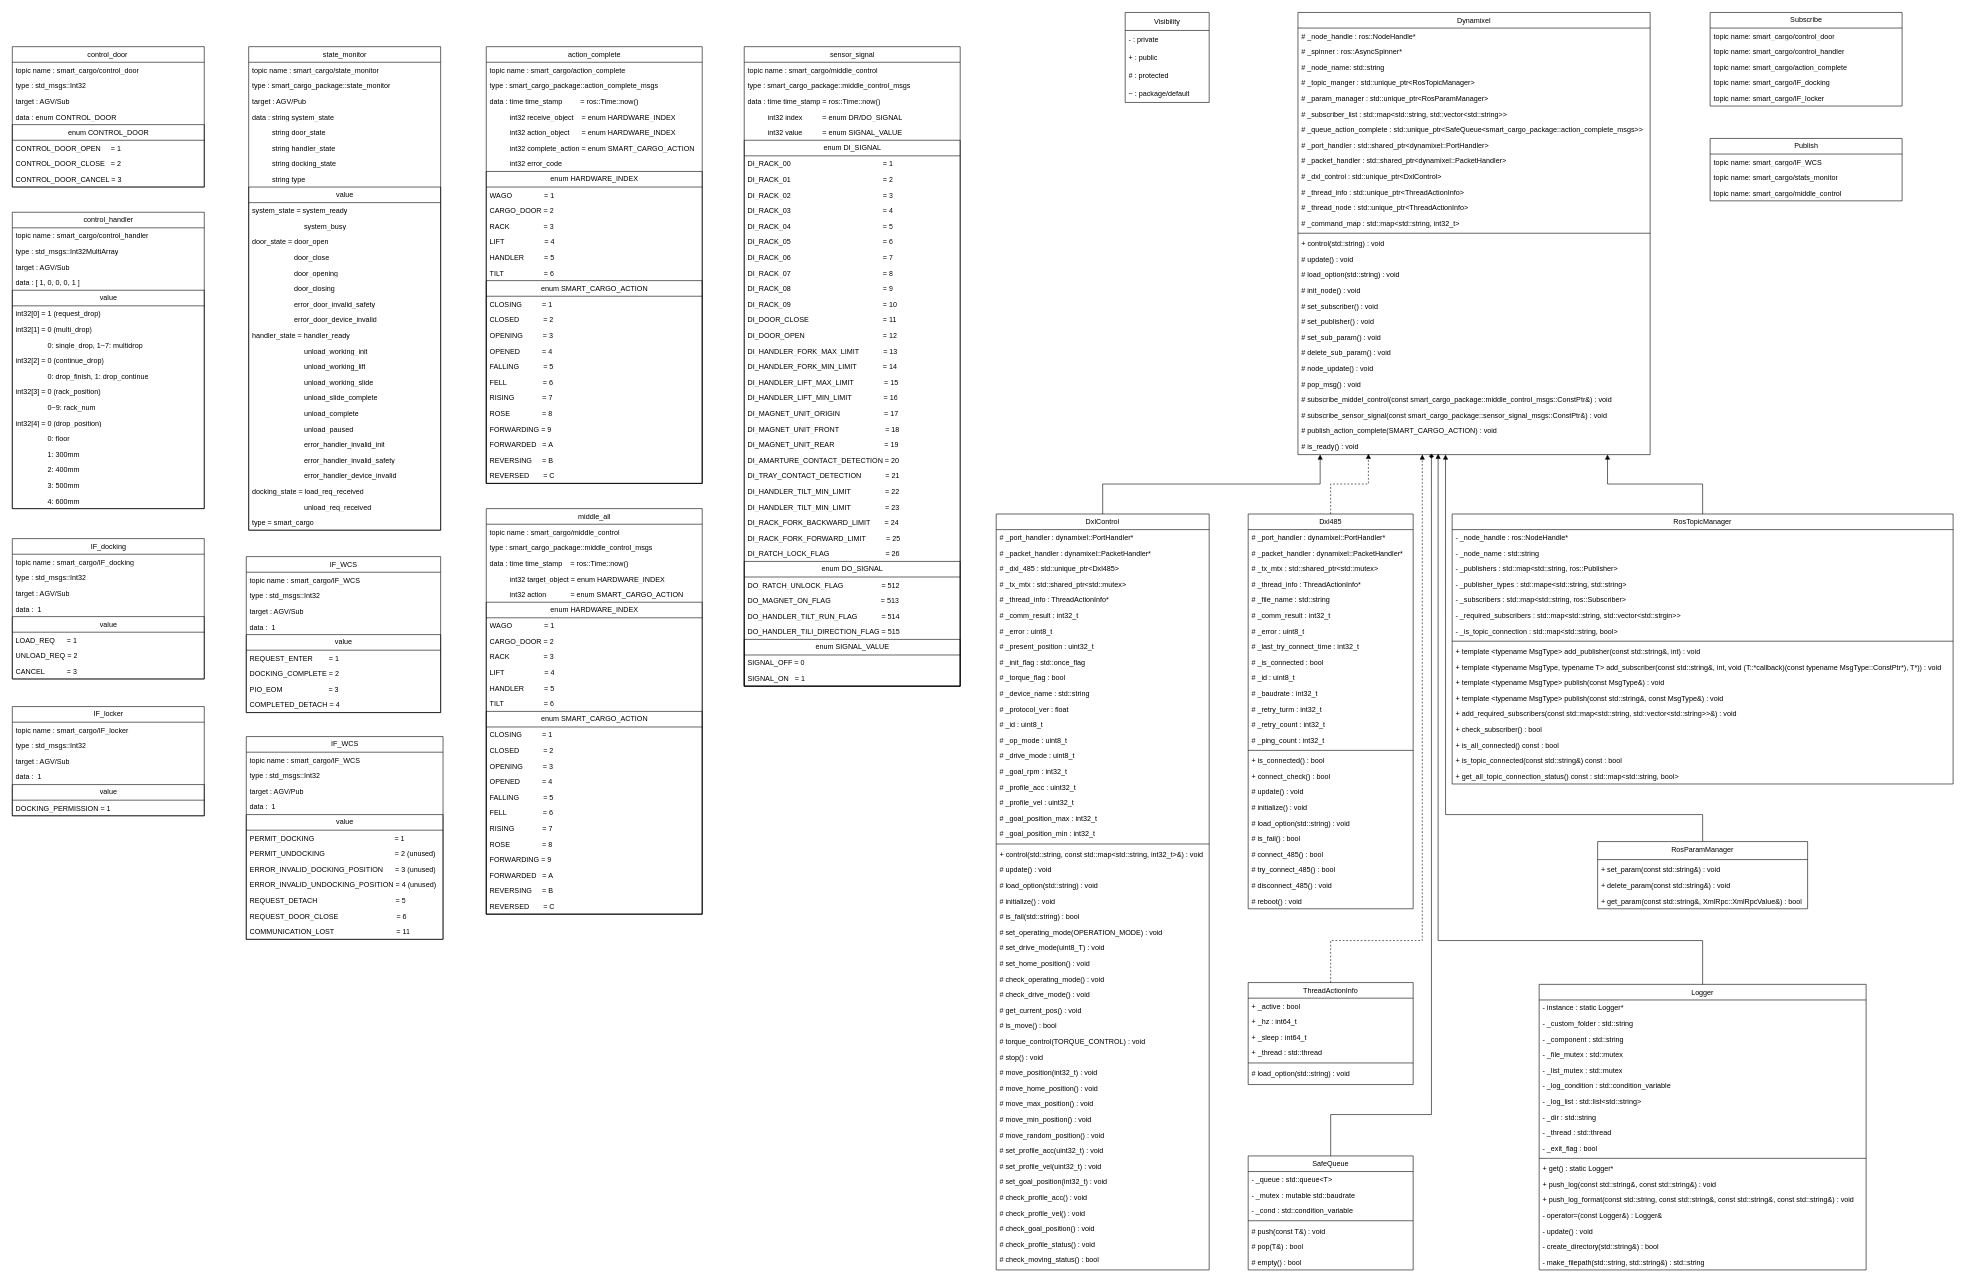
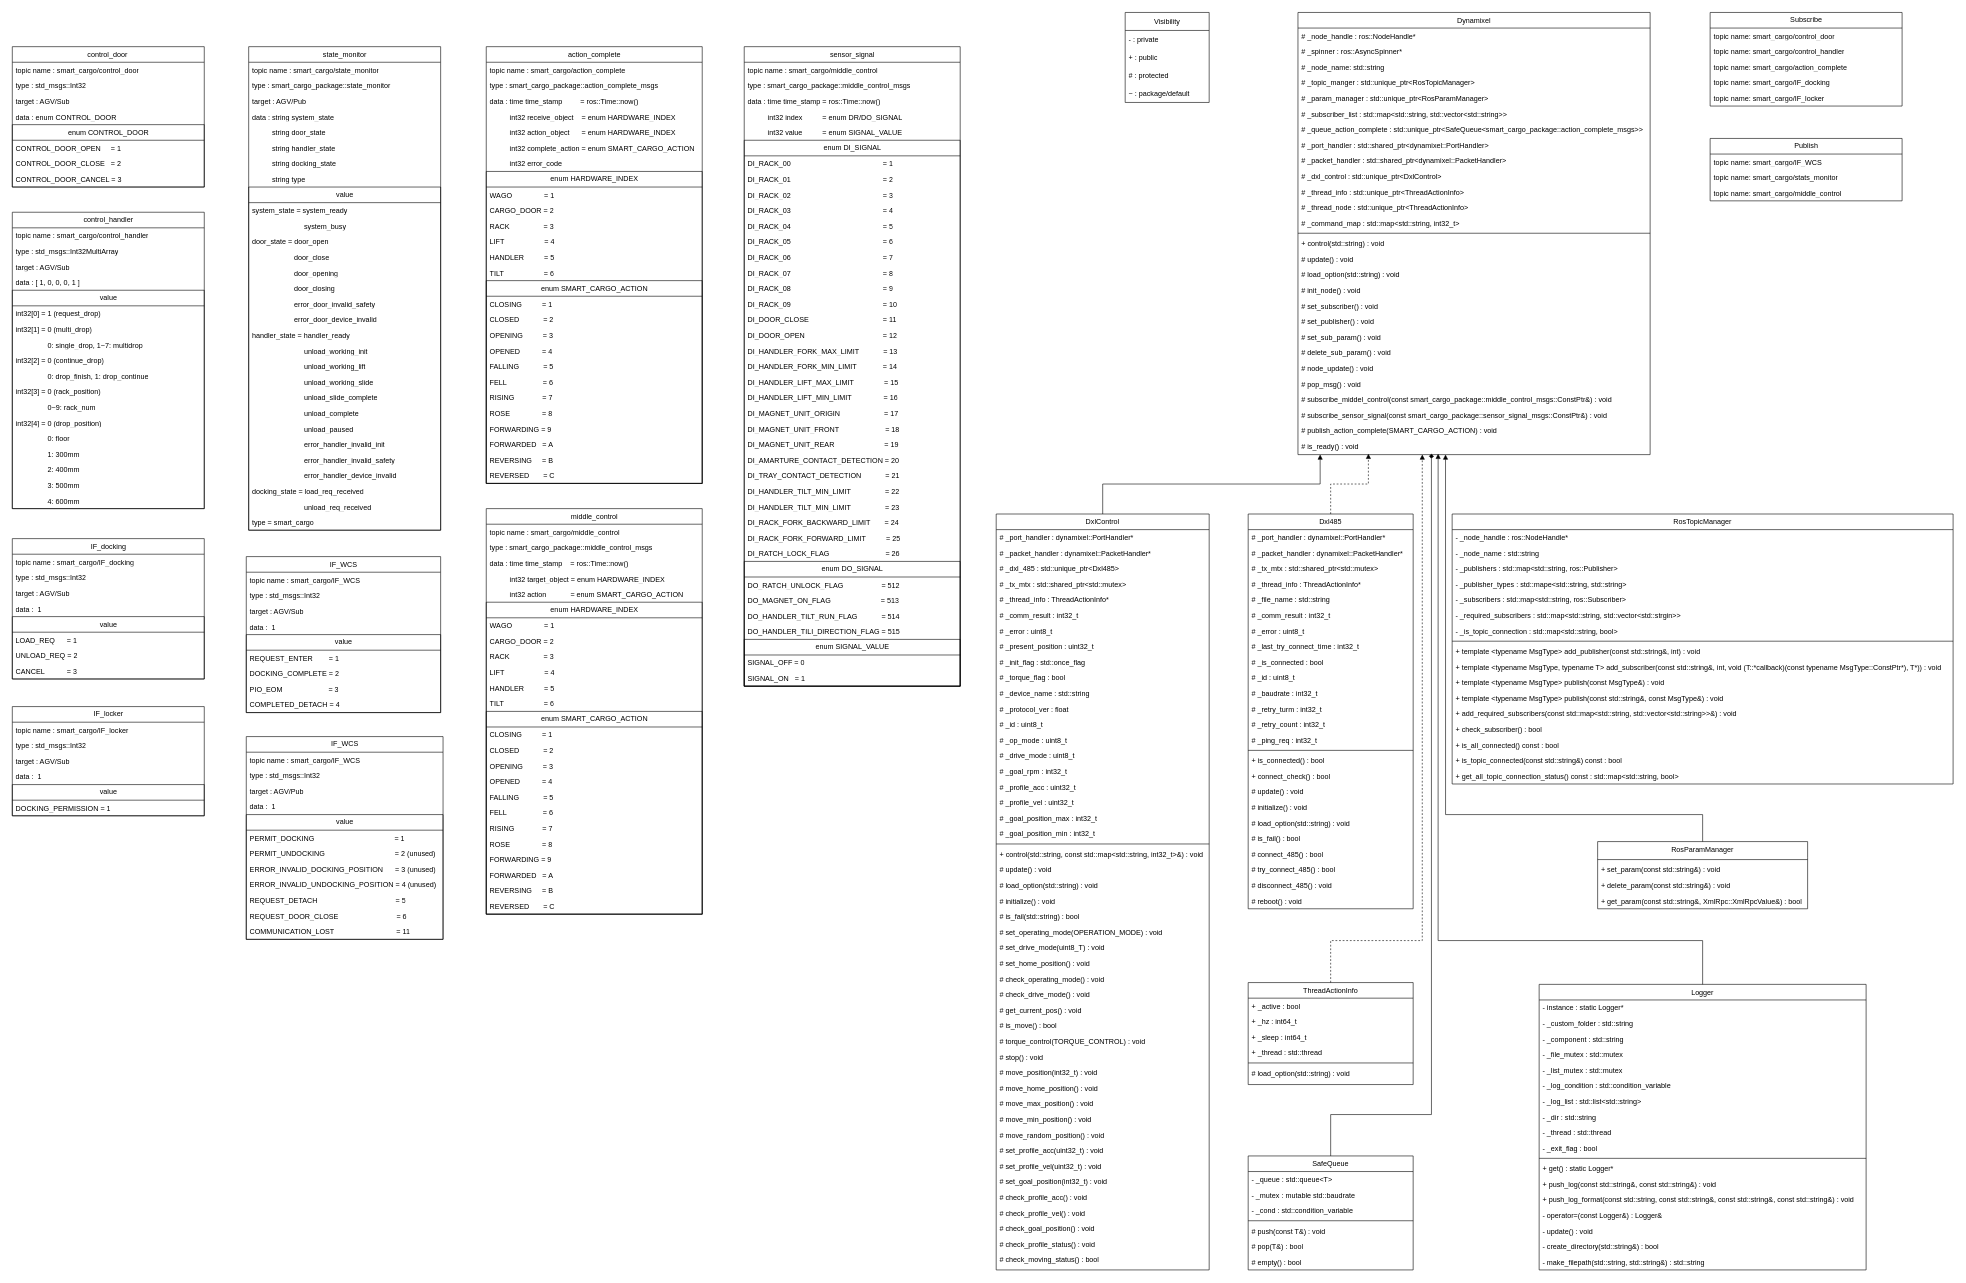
edge "RosTopicManager" -> "# is_ready() : void": removed
node "middle_all": label "middle_all" -> "middle_control"
node "# _ping_count : int32_t": label "# _ping_count : int32_t" -> "# _ping_req : int32_t"
